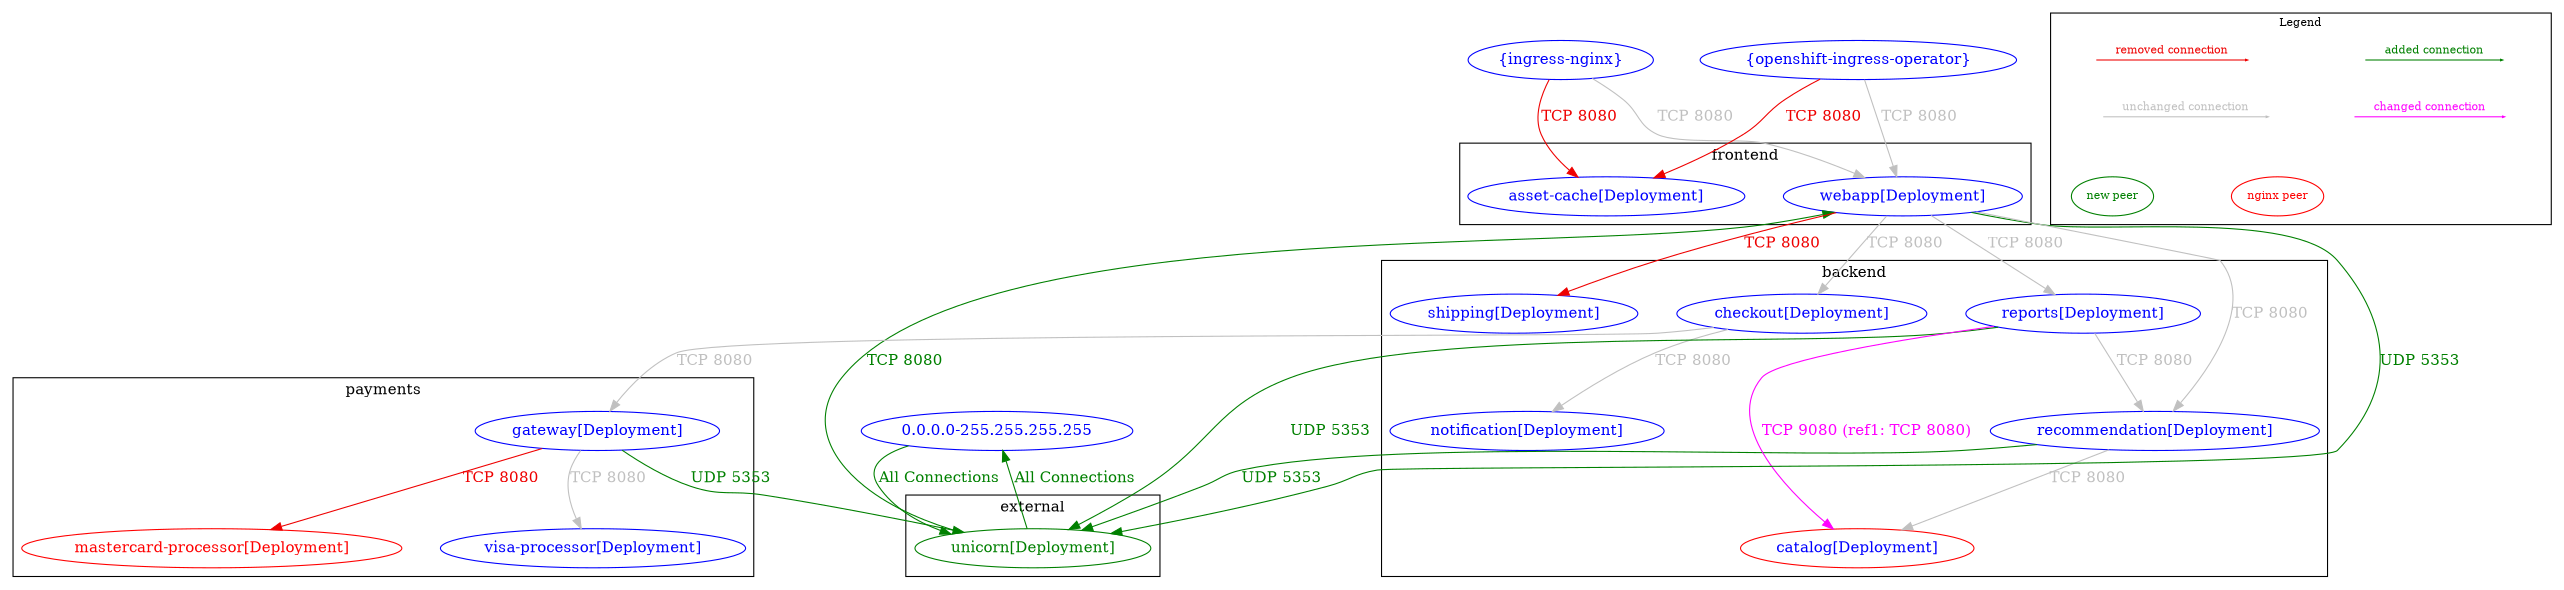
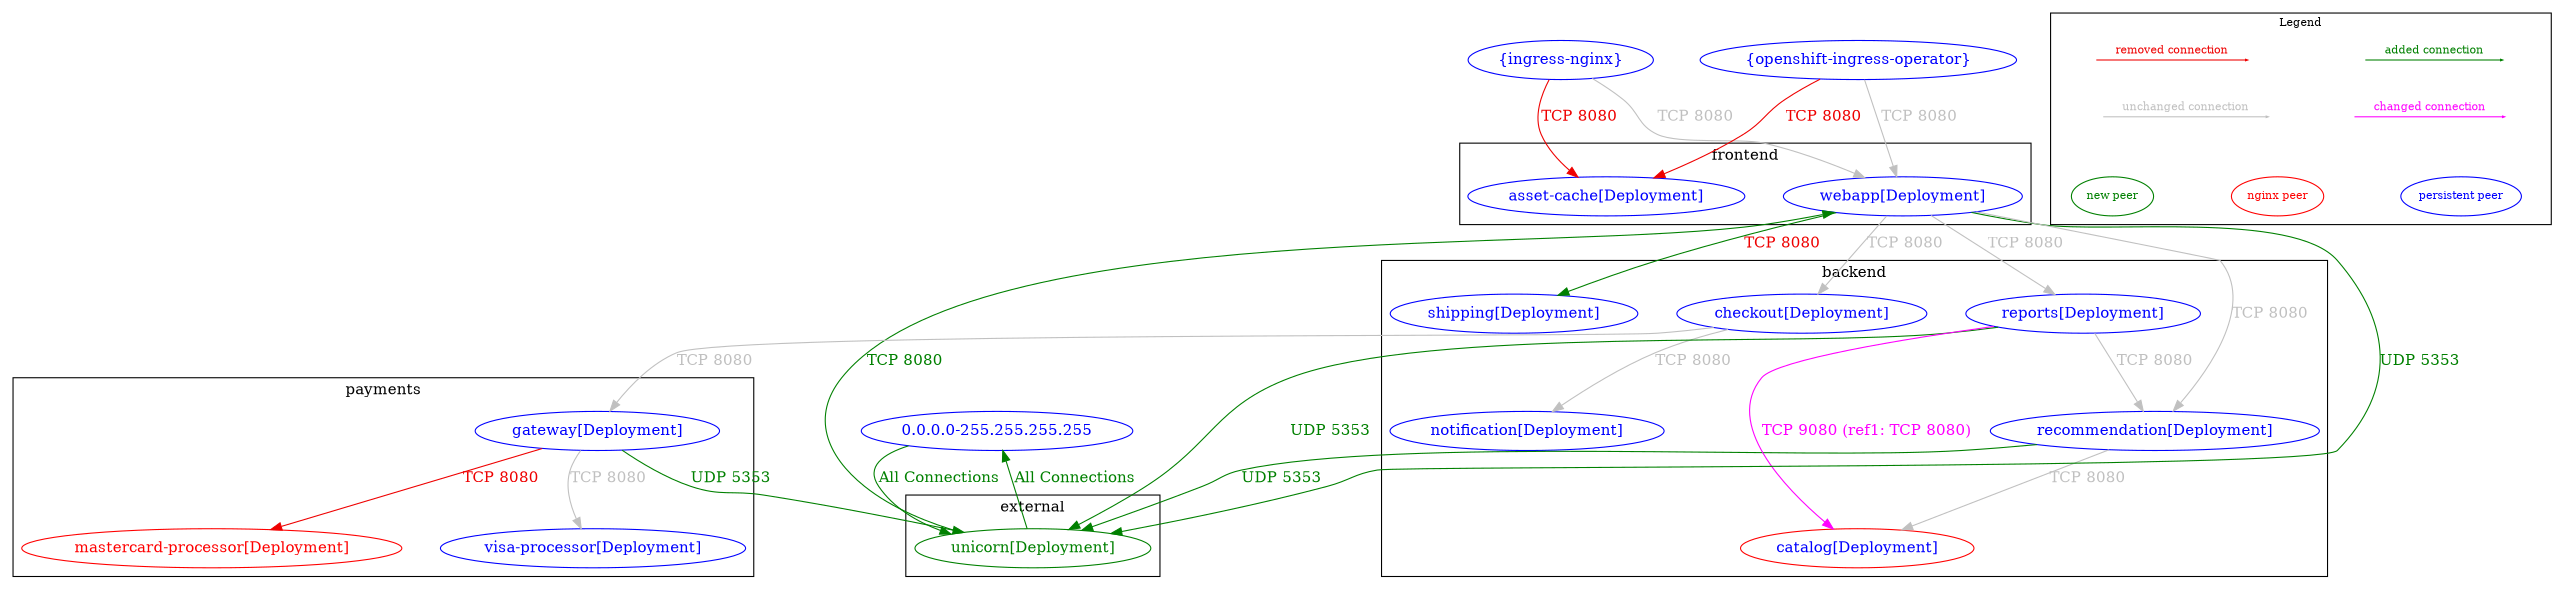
node "persistent peer": added
edge "webapp[Deployment]" -> "shipping[Deployment]": color red2 -> #008000
